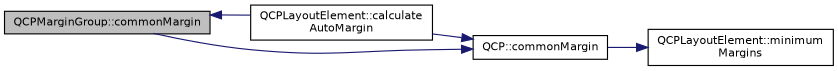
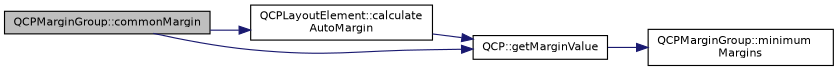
edge "QCPLayoutElement::calculate AutoMargin" -> "QCPMarginGroup::commonMargin": reversed
node "QCP::commonMargin": label "QCP::commonMargin" -> "QCP::getMarginValue"
node "QCPLayoutElement::minimum Margins": label "QCPLayoutElement::minimum Margins" -> "QCPMarginGroup::minimum Margins"
